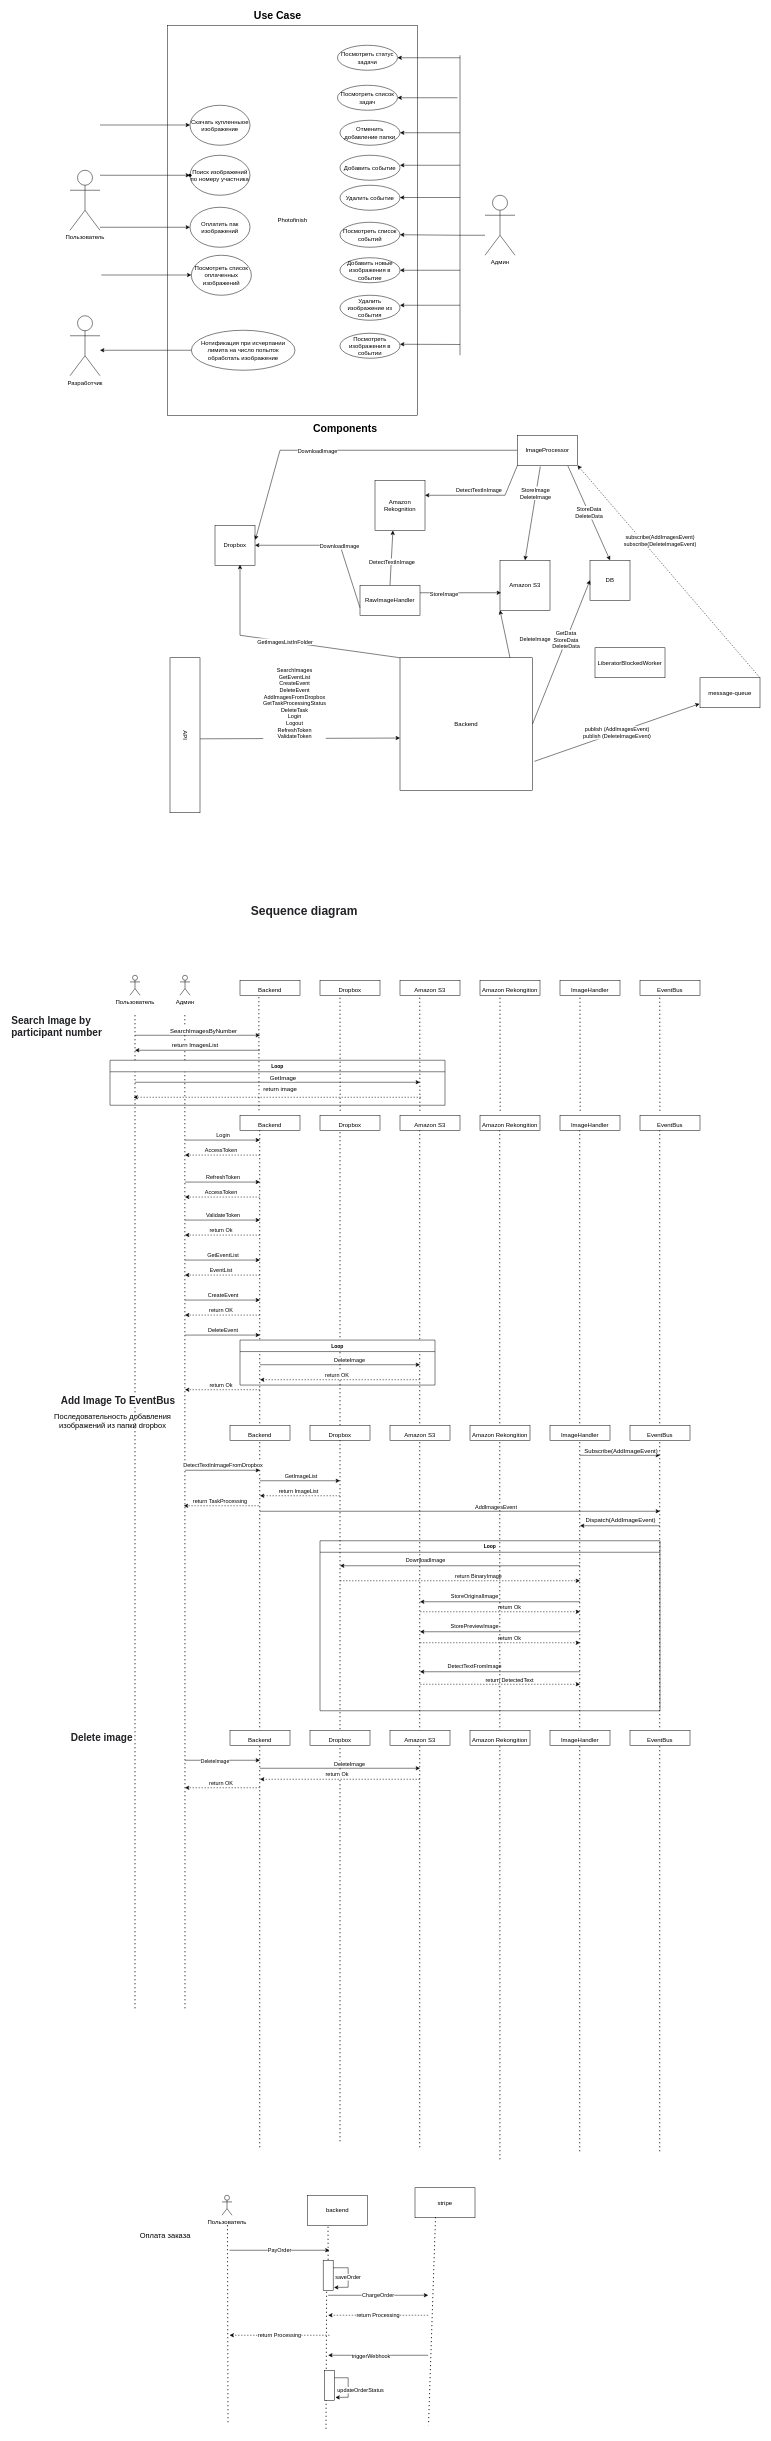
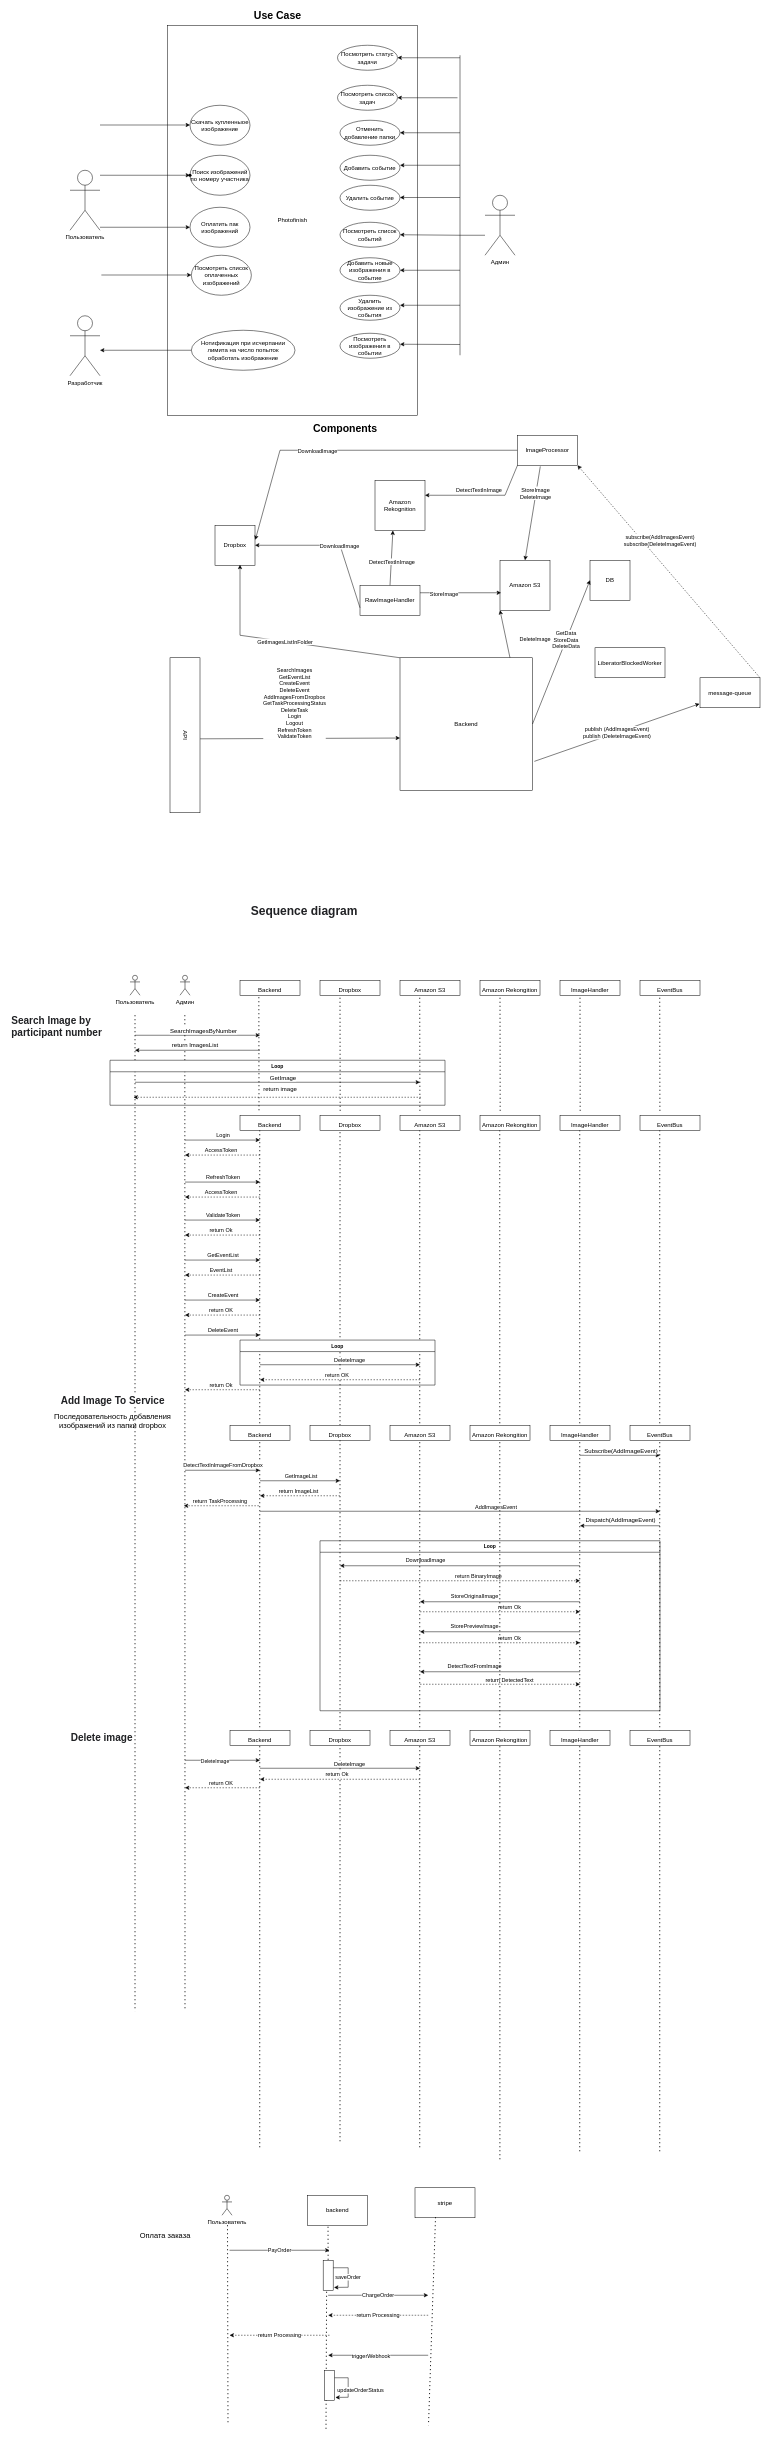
edge "ImageProcessor" -> "DB": removed, label "StoreData DeleteData"
node "Add Image To EventBus": label "Add Image To EventBus" -> "Add Image To Service"
